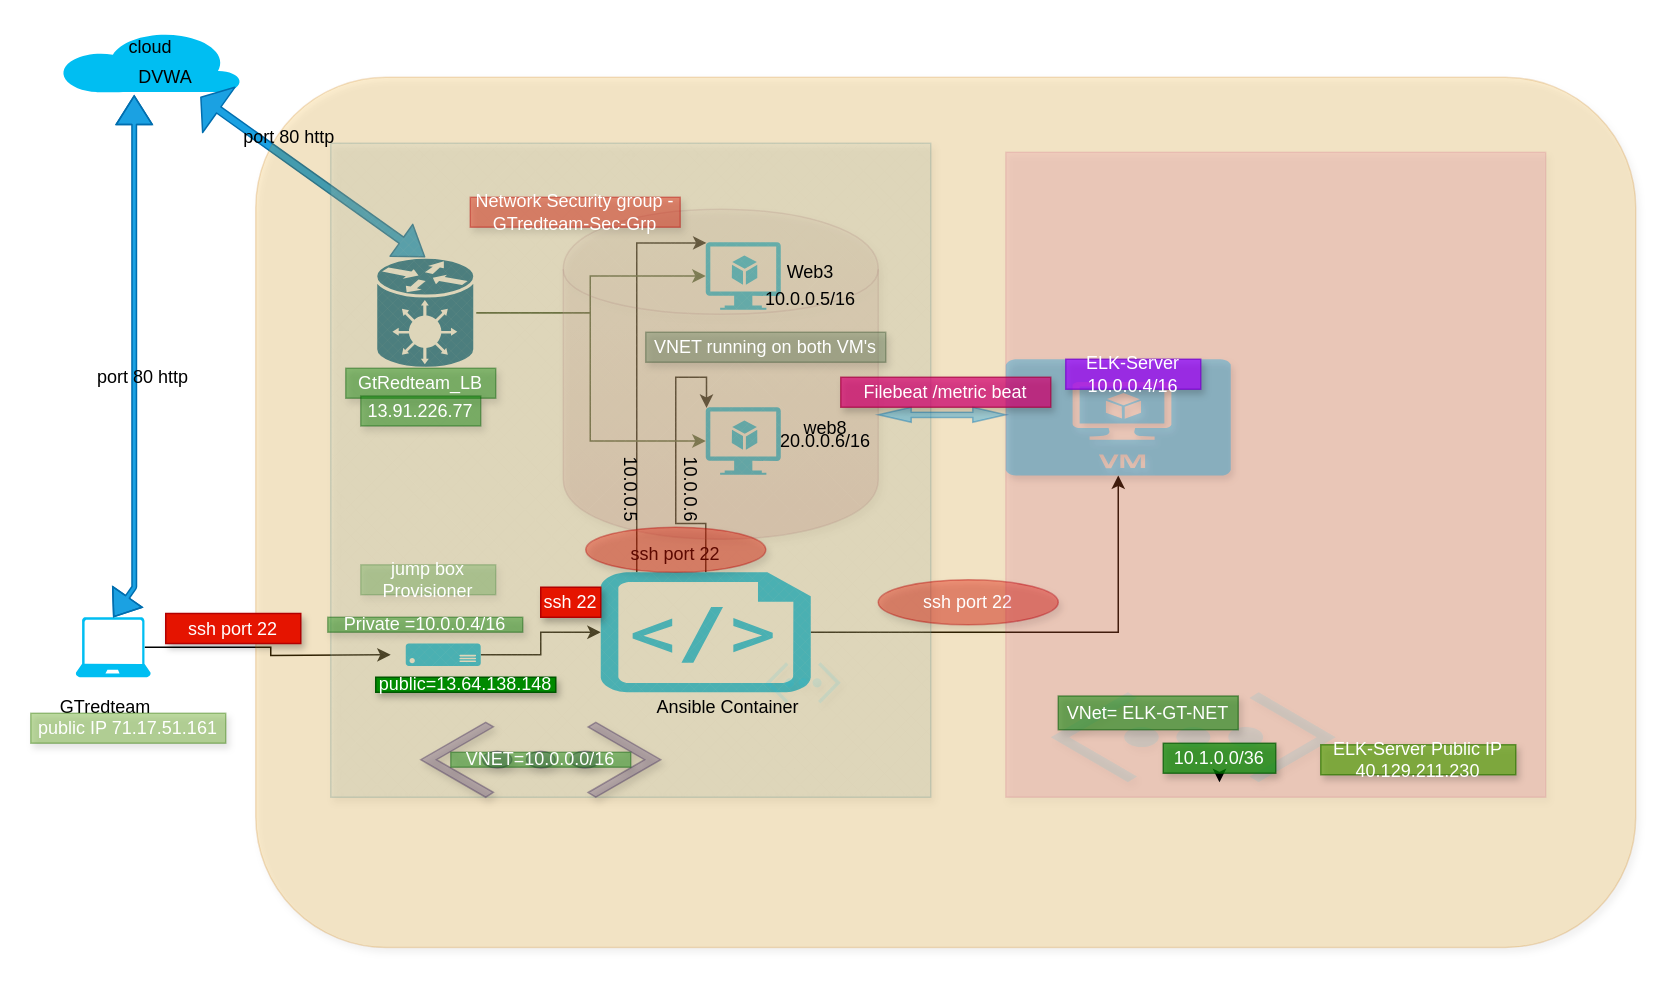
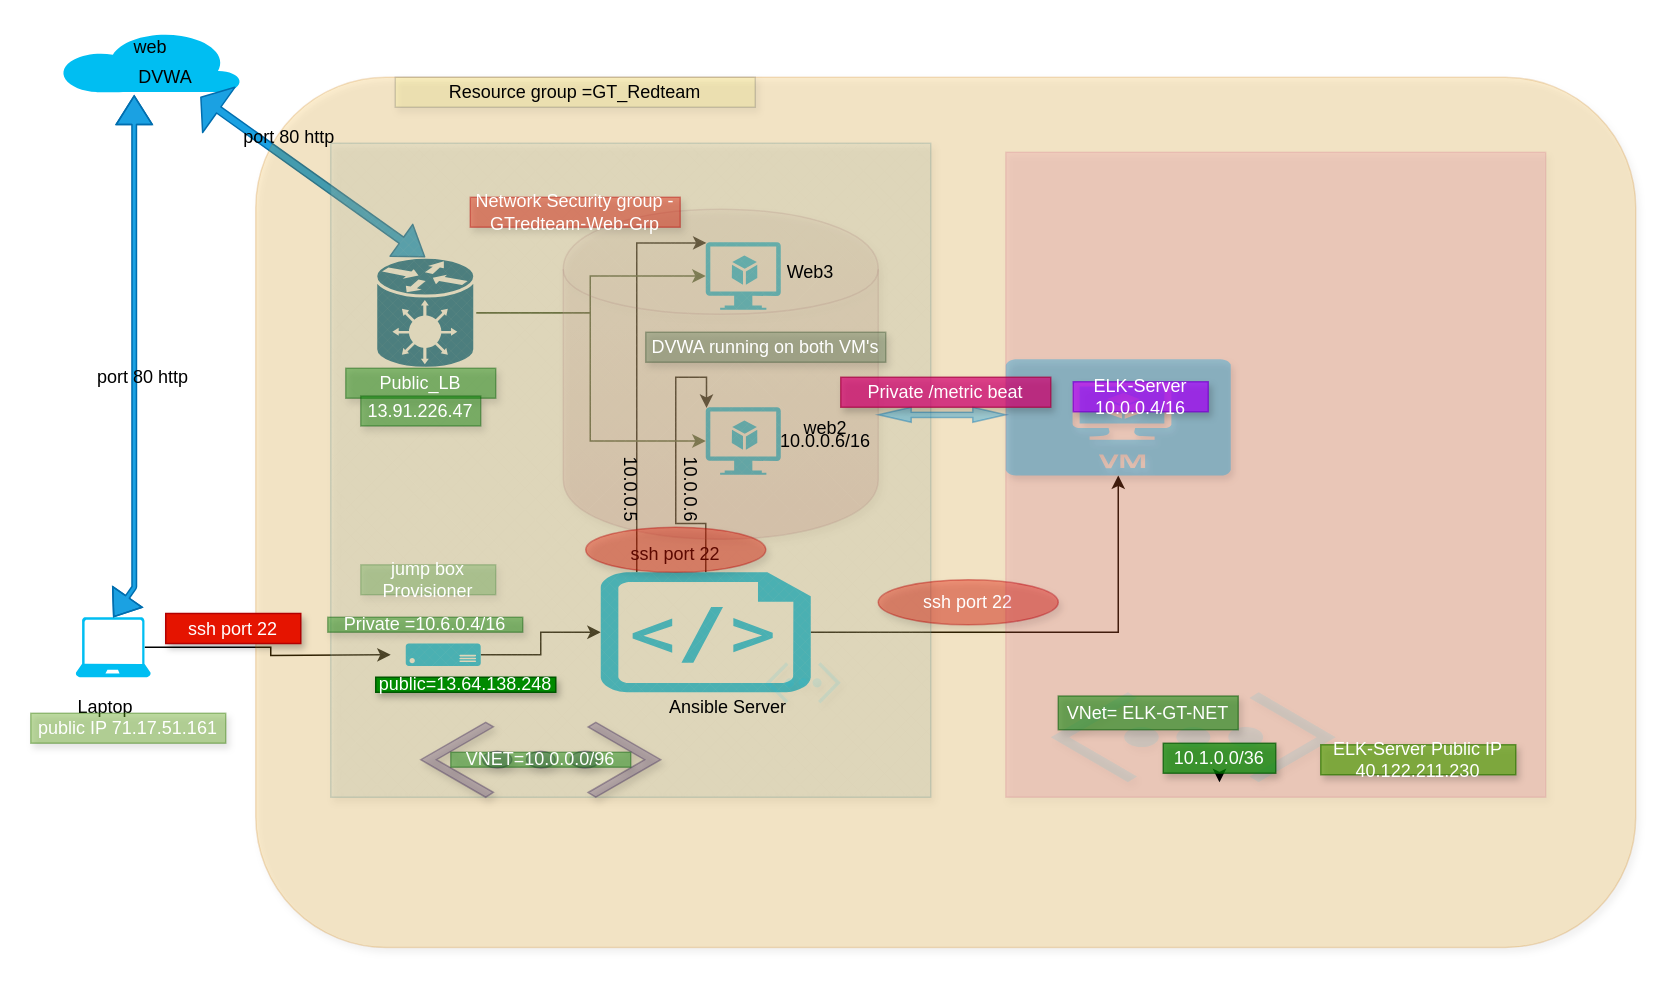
node "cloud": label "cloud" -> "web"
node "Resource group =GT_Redteam": added
node "Network Security group -GTredteam-Sec-Grp": label "Network Security group -GTredteam-Sec-Grp" -> "Network Security group -GTredteam-Web-Grp"
node "10.0.0.5/16": removed
node "VNET running on both VM's": label "VNET running on both VM's" -> "DVWA running on both VM's"
node "ELK-Server 10.0.0.4/16": moved (1133, 374) -> (1141, 397)
node "GtRedteam_LB": label "GtRedteam_LB" -> "Public_LB"
node "Filebeat /metric beat": label "Filebeat /metric beat" -> "Private /metric beat"
node "13.91.226.77": label "13.91.226.77" -> "13.91.226.47"
node "web8": label "web8" -> "web2"
node "20.0.0.6/16": label "20.0.0.6/16" -> "10.0.0.6/16"
node "ssh 22": removed
node "Private =10.0.0.4/16": label "Private =10.0.0.4/16" -> "Private =10.6.0.4/16"
node "public=13.64.138.148": label "public=13.64.138.148" -> "public=13.64.138.248"
node "GTredteam": label "GTredteam" -> "Laptop"
node "Ansible Container": label "Ansible Container" -> "Ansible Server"
node "VNET=10.0.0.0/16": label "VNET=10.0.0.0/16" -> "VNET=10.0.0.0/96"
node "ELK-Server Public IP 40.129.211.230": label "ELK-Server Public IP 40.129.211.230" -> "ELK-Server Public IP 40.122.211.230"
